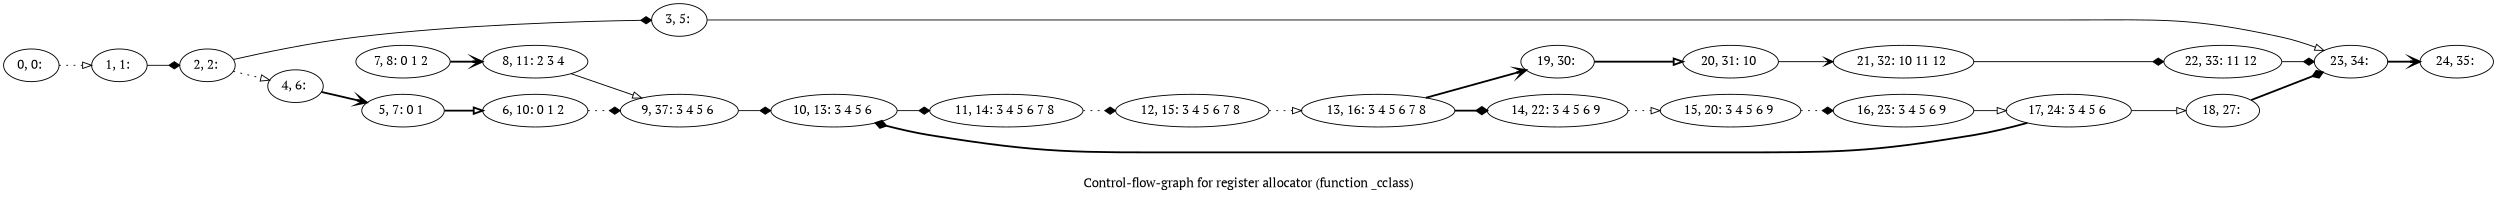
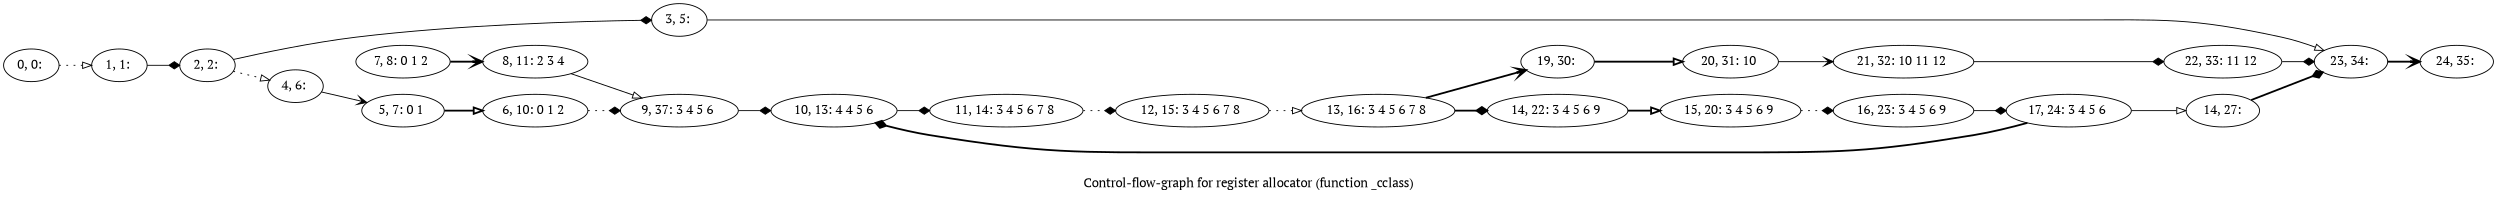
edge "4, 6:" -> "5, 7: 0 1": style bold -> solid
node "10, 13: 3 4 5 6": label "10, 13: 3 4 5 6" -> "10, 13: 4 4 5 6"
edge "14, 22: 3 4 5 6 9" -> "15, 20: 3 4 5 6 9": style dotted -> bold
edge "16, 23: 3 4 5 6 9" -> "17, 24: 3 4 5 6": arrowhead onormal -> diamond
node "18, 27:": label "18, 27:" -> "14, 27:"
